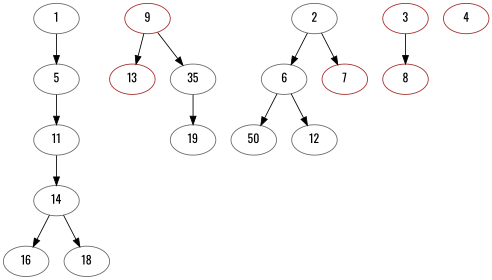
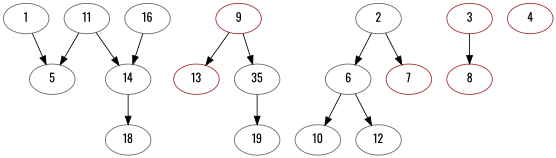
edge "5" -> "11": reversed
node "50": label "50" -> "10"
edge "14" -> "16": reversed
